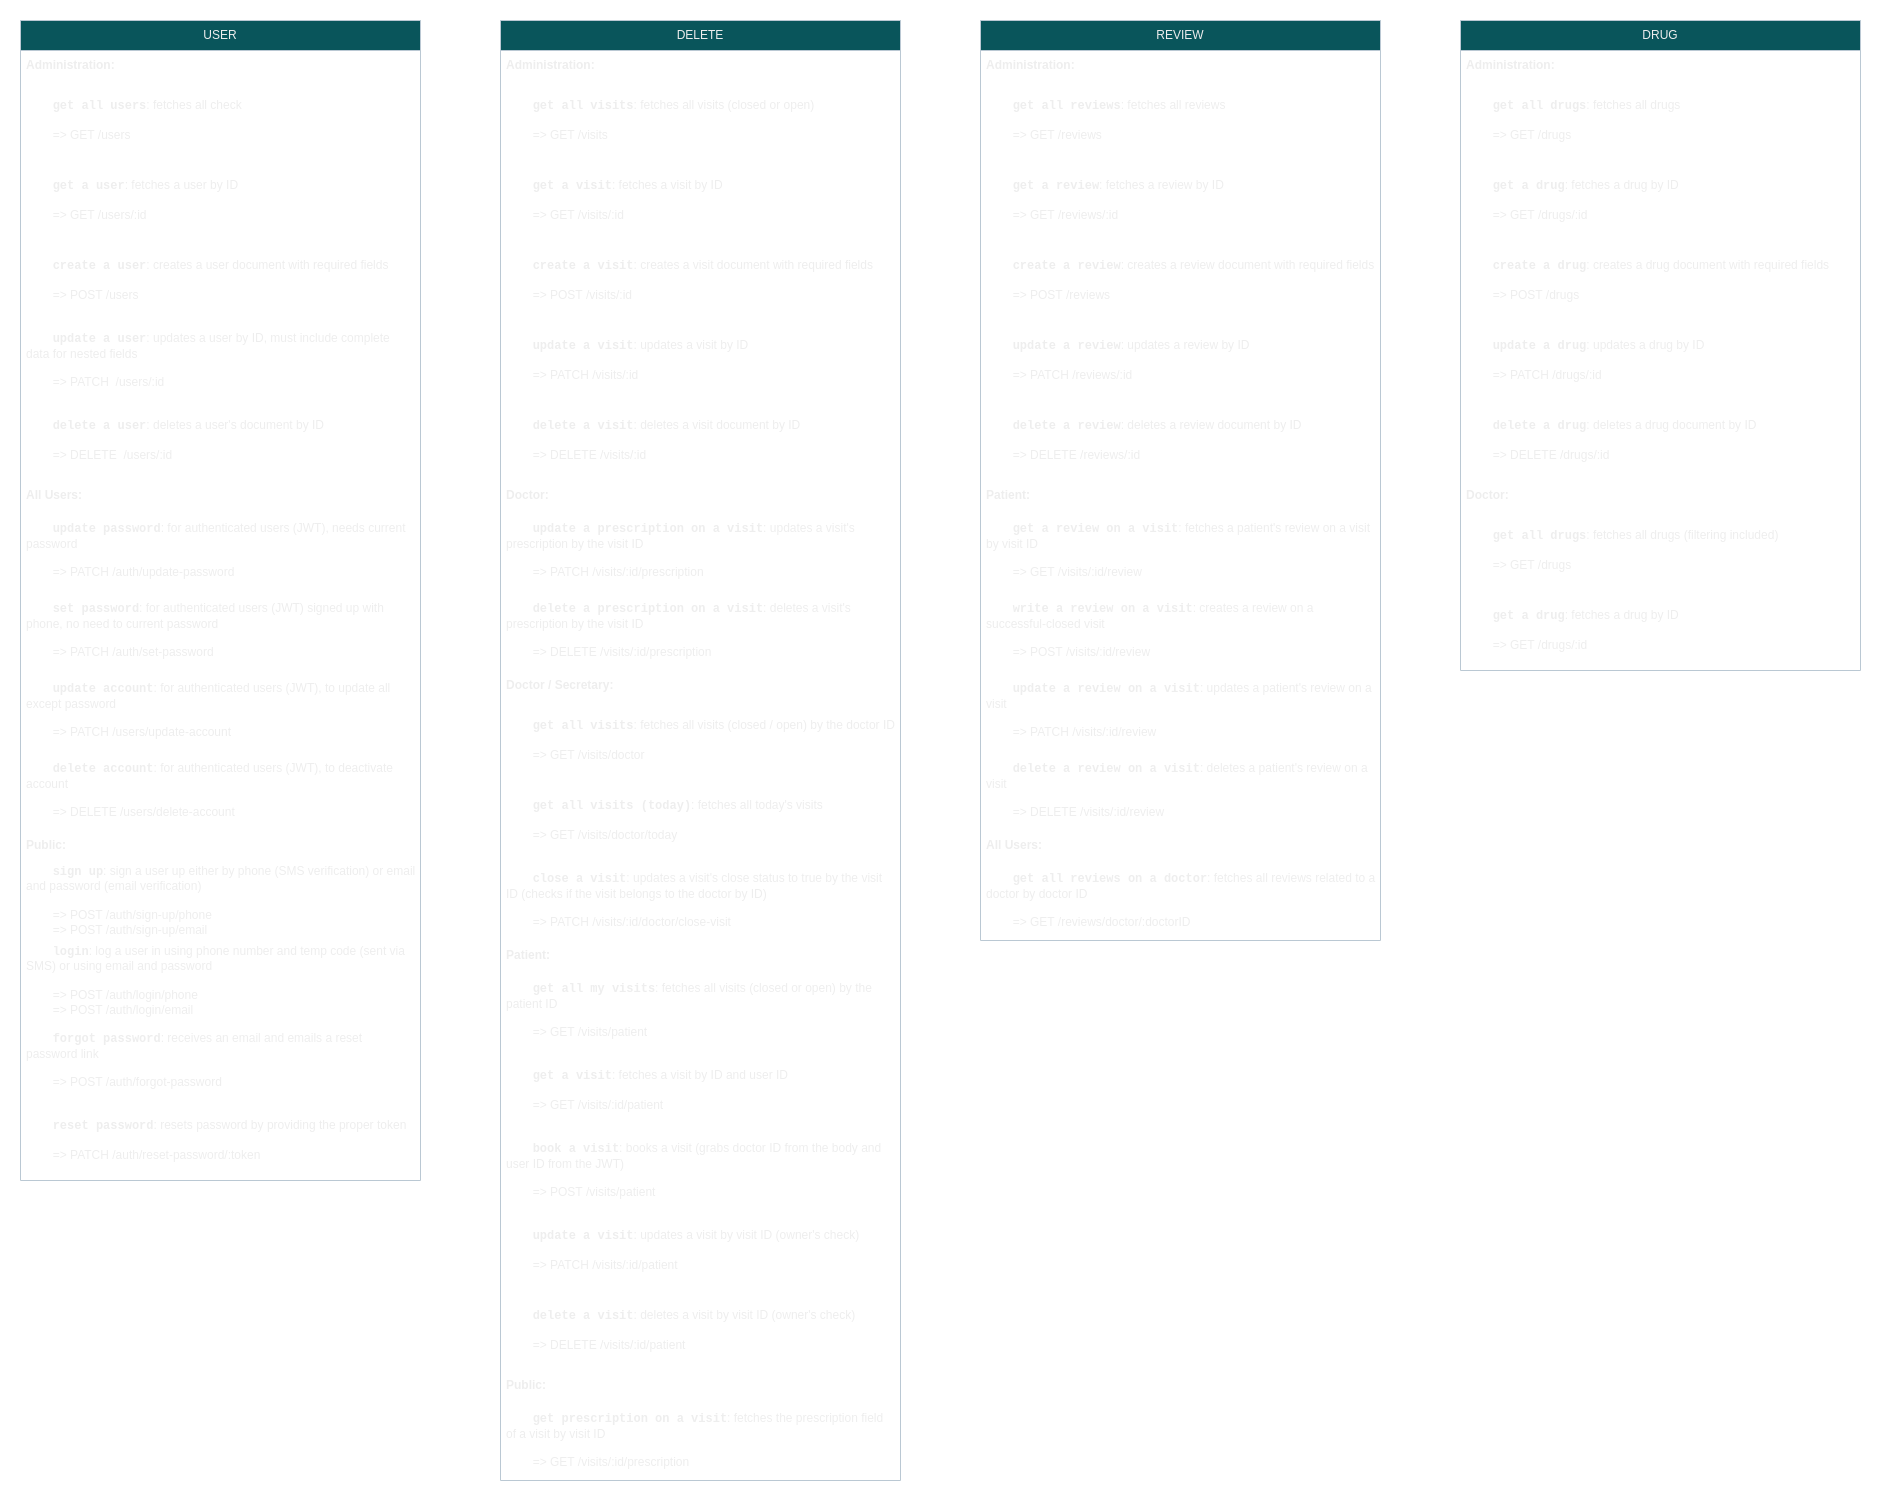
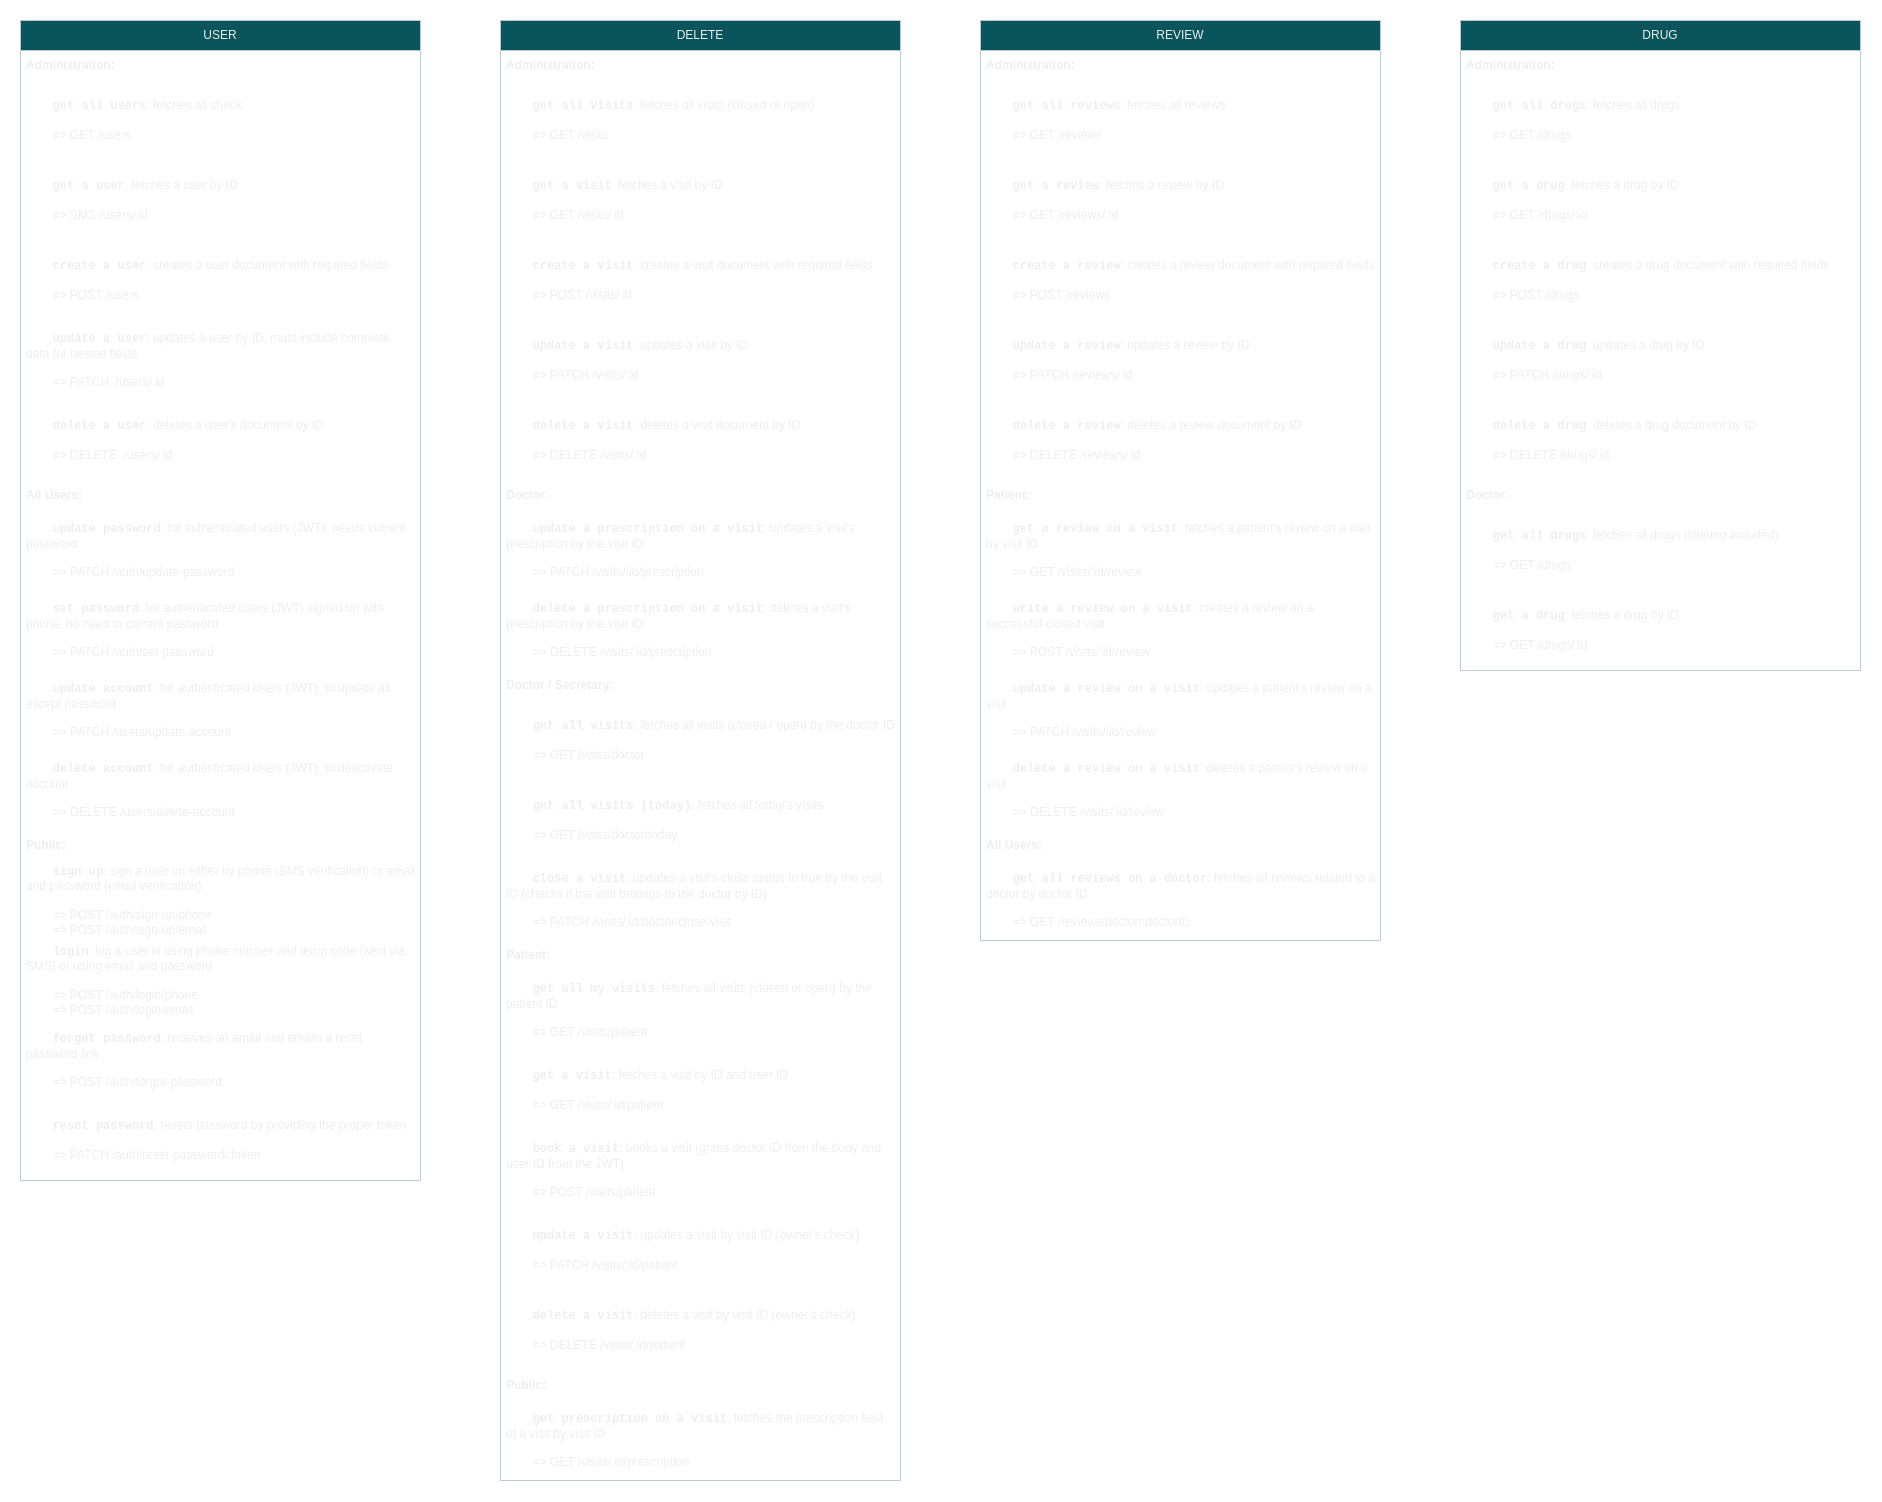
node "get a user: fetches a user by ID => GET /users/:id": label "get a user: fetches a user by ID => GET /users/:id" -> "get a user: fetches a user by ID => SMS /users/:id"
